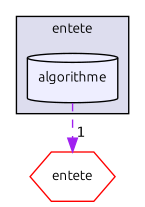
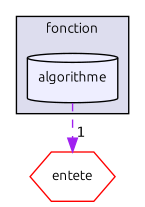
cluster "entete": label "entete" -> "fonction"
